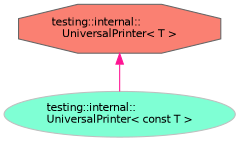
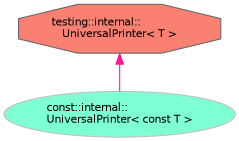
node "testing::internal:: UniversalPrinter< const T >": label "testing::internal:: UniversalPrinter< const T >" -> "const::internal:: UniversalPrinter< const T >"
